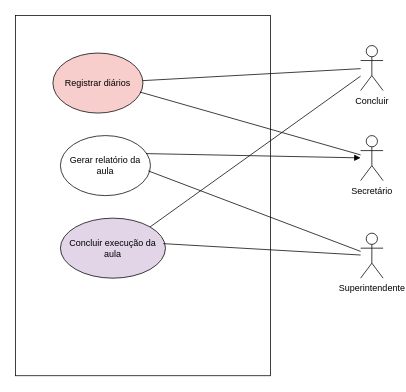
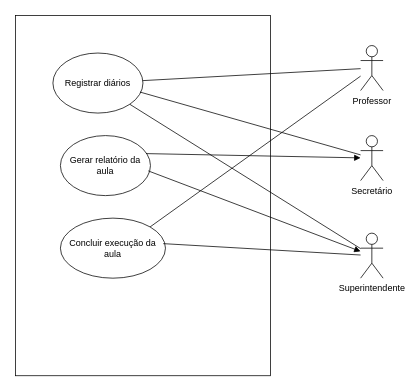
node "Registrar diários": fillcolor #f8cecc -> #ffffff
node "Concluir": label "Concluir" -> "Professor"
edge "Registrar diários" -- "Superintendente": added
node "Concluir execução da aula": fillcolor #e1d5e7 -> #ffffff
edge "Gerar relatório da aula" -- "Superintendente": arrowhead none -> block
